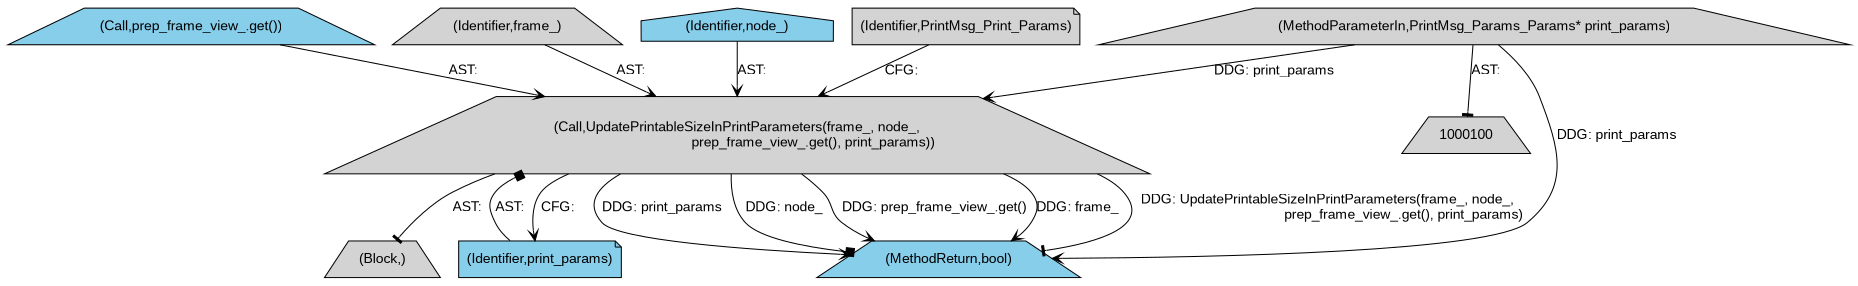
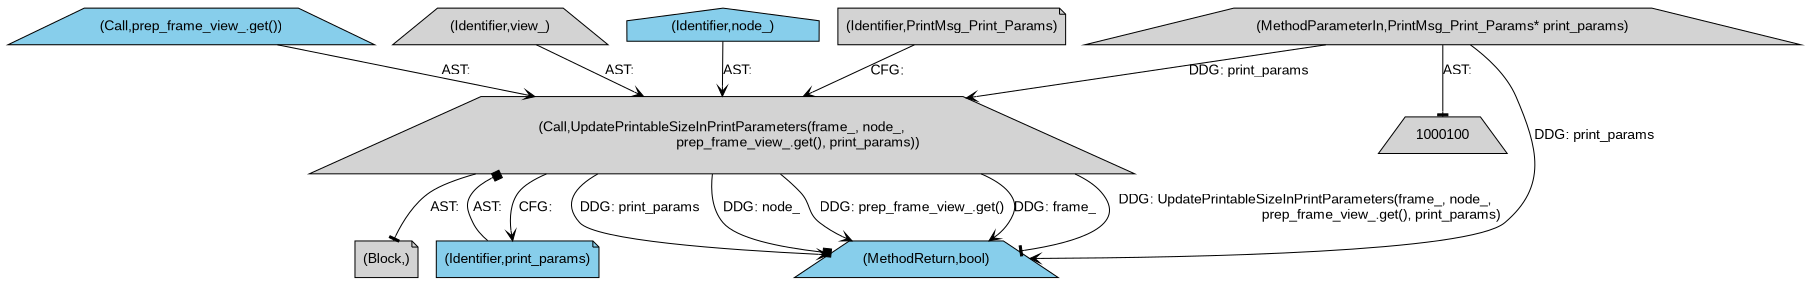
node "(Identifier,frame_)": label "(Identifier,frame_)" -> "(Identifier,view_)"
node "(MethodParameterIn,PrintMsg_Params_Params* print_params)": label "(MethodParameterIn,PrintMsg_Params_Params* print_params)" -> "(MethodParameterIn,PrintMsg_Print_Params* print_params)"
node "(Block,)": shape trapezium -> note
